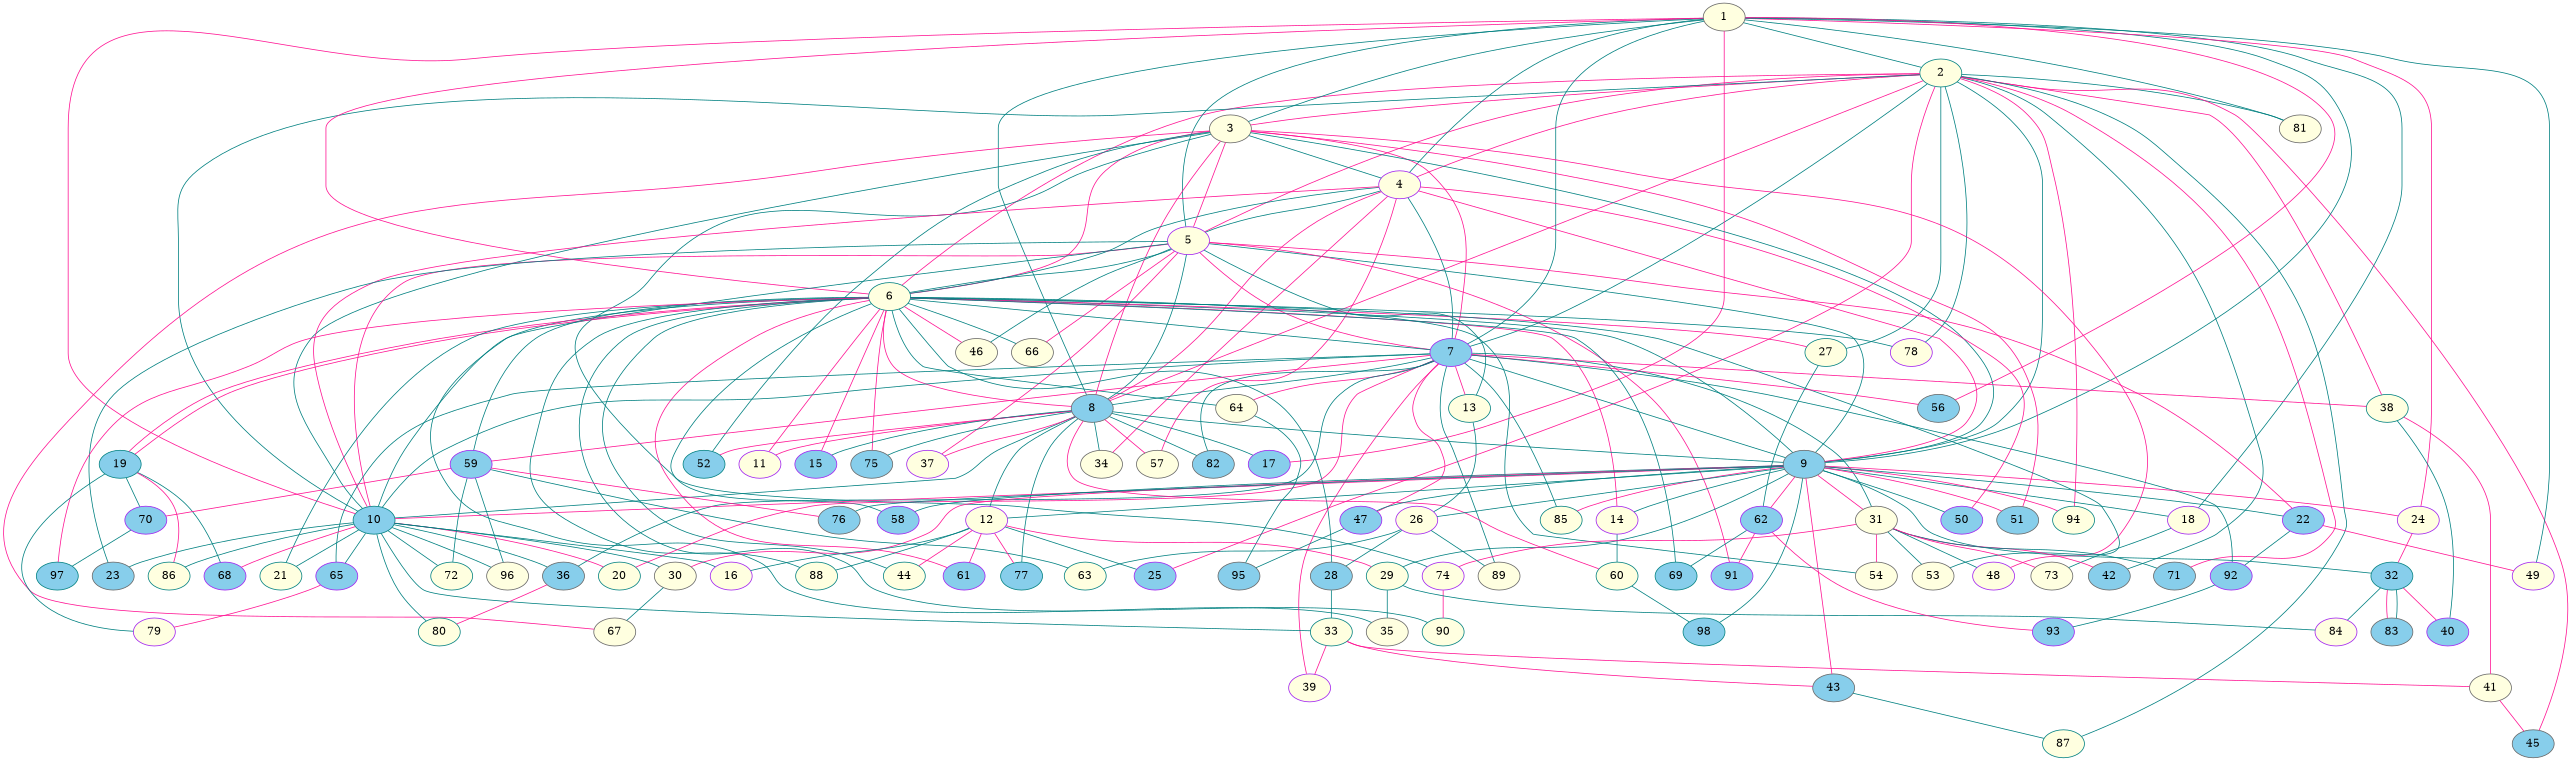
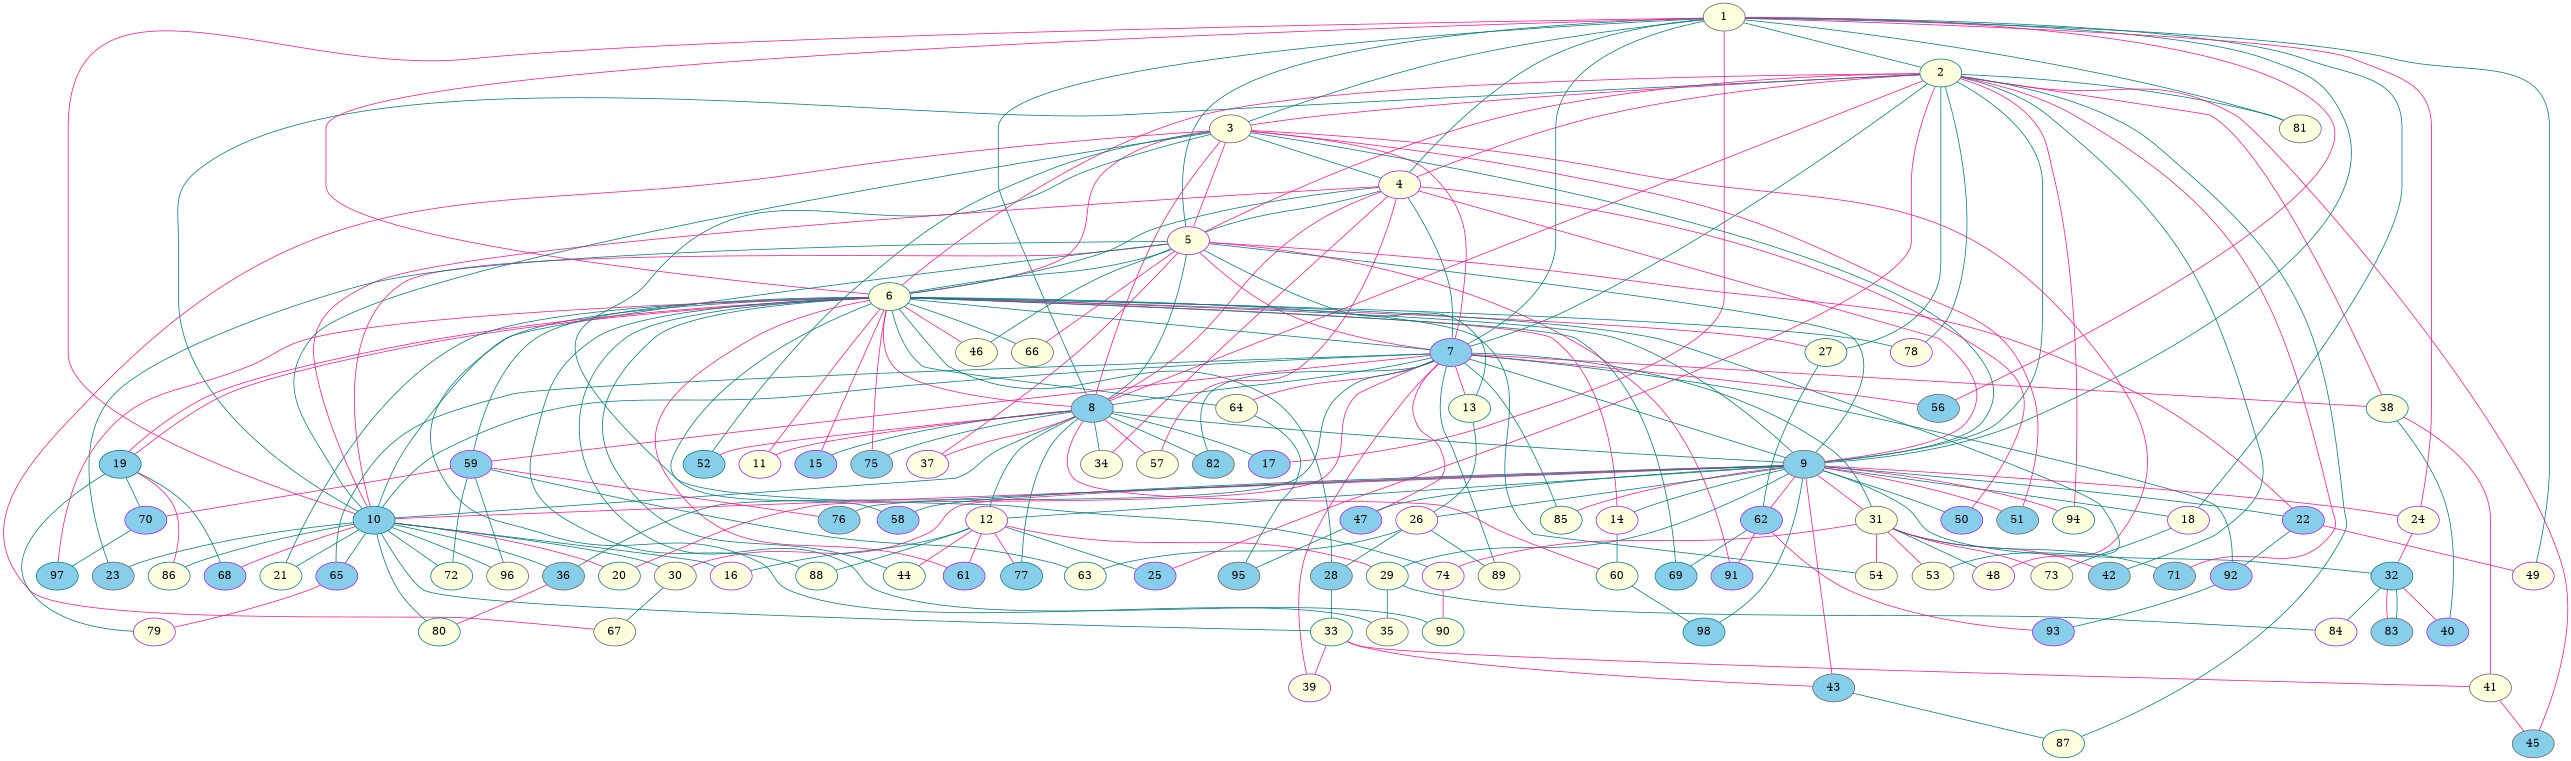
edge "31" -- "53": color teal -> deeppink
